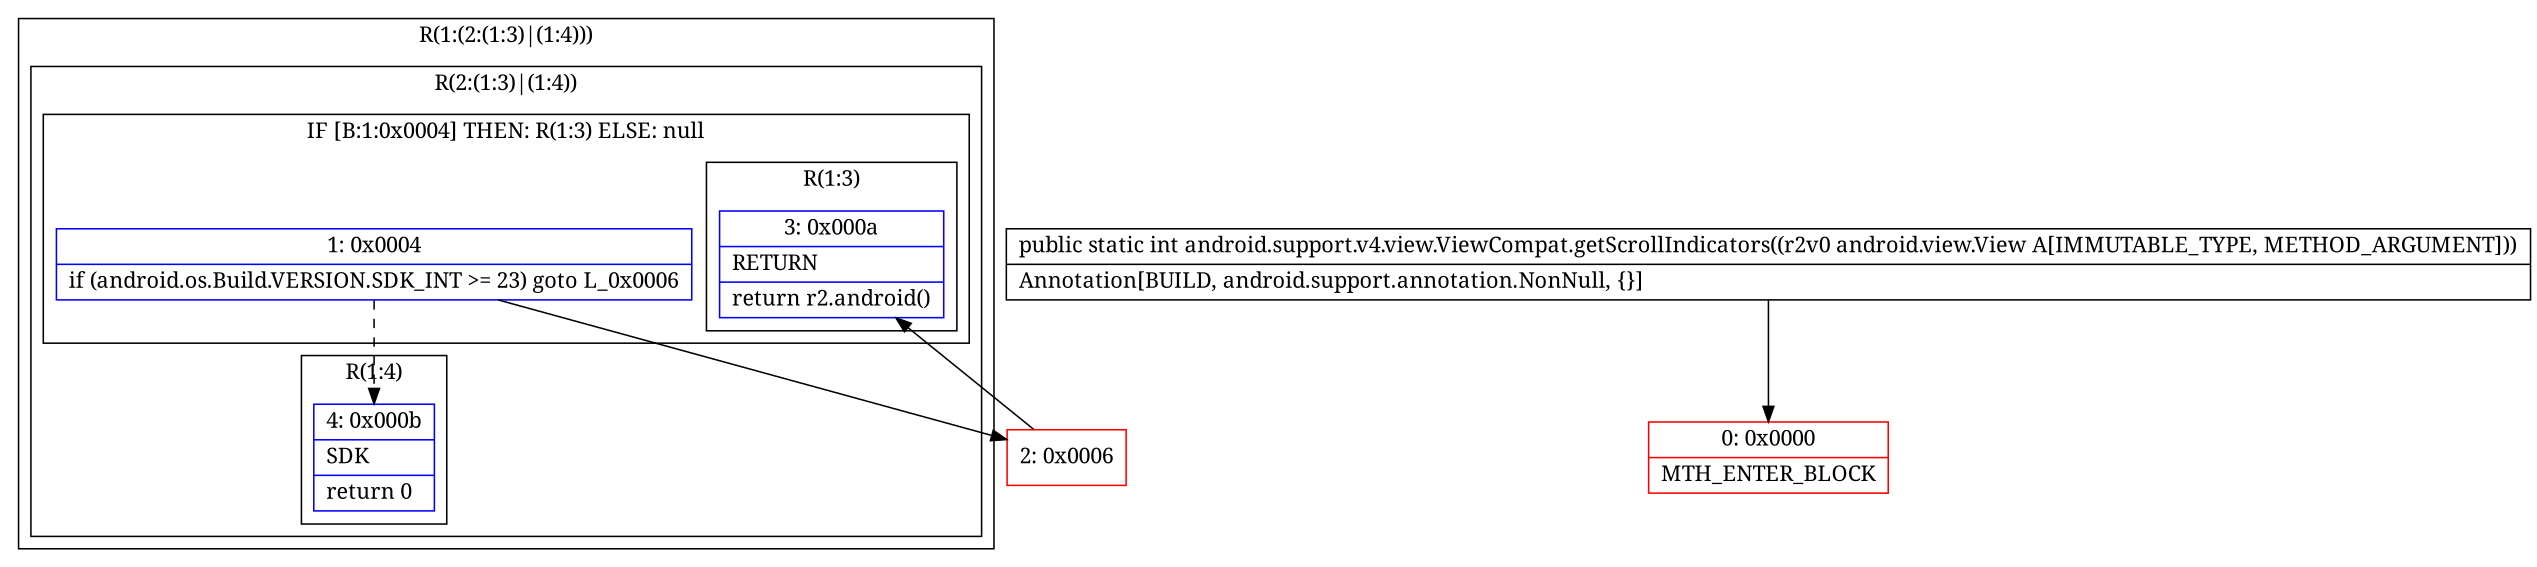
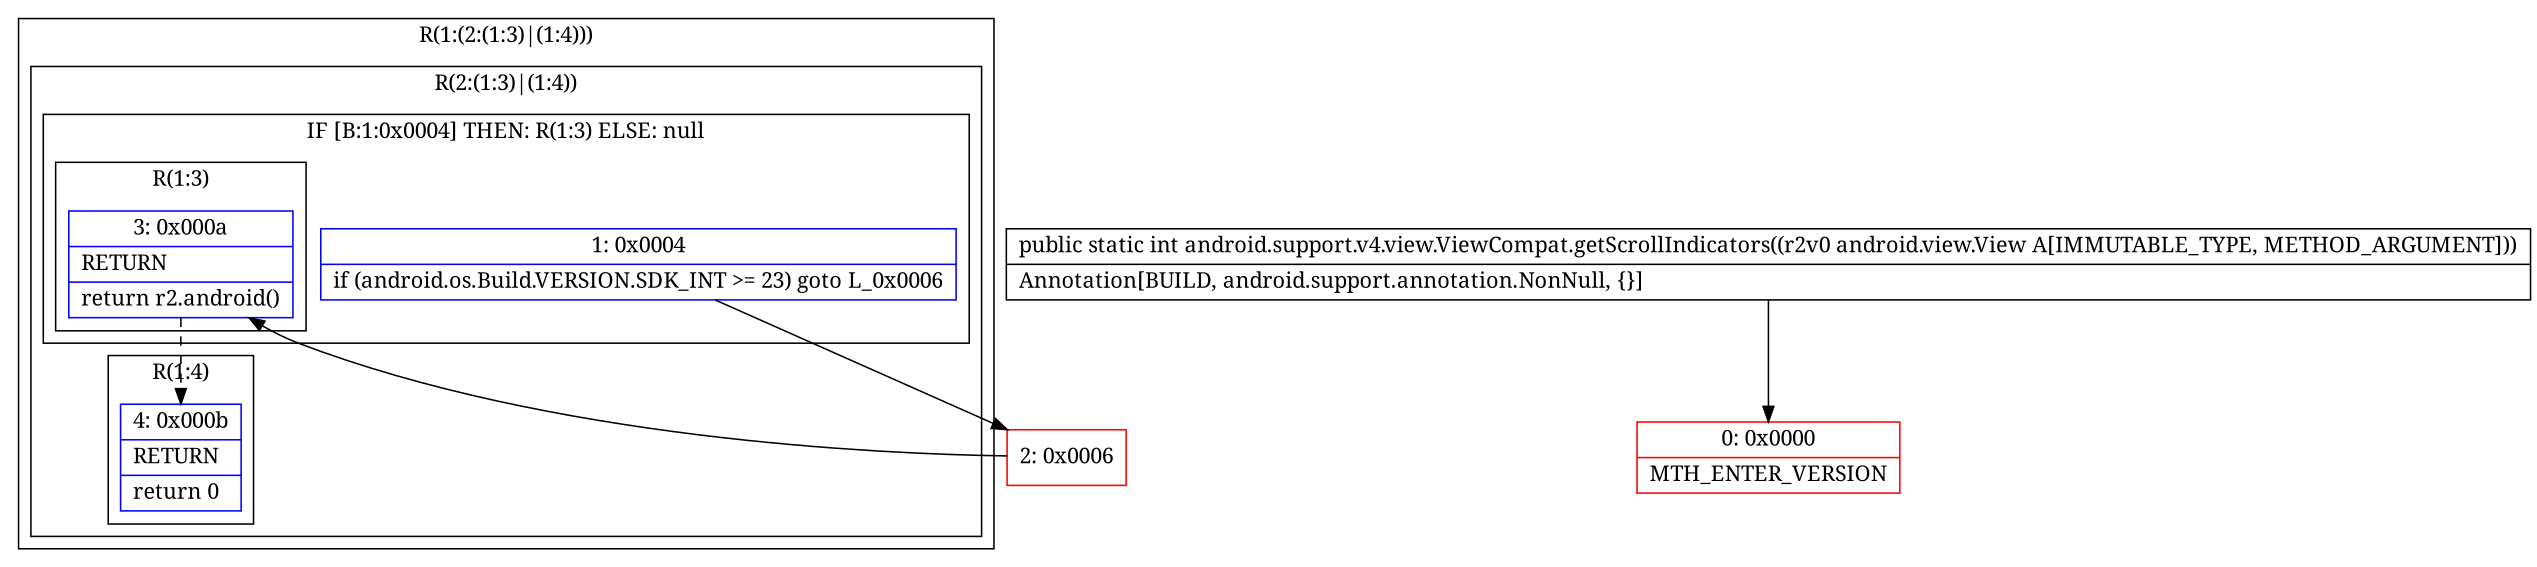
edge "1: 0x0004" -> "4: 0x000b": now "3: 0x000a" -> "4: 0x000b"
node "4: 0x000b": text "SDK" -> "RETURN"
node "0: 0x0000": text "MTH_ENTER_BLOCK" -> "MTH_ENTER_VERSION"
